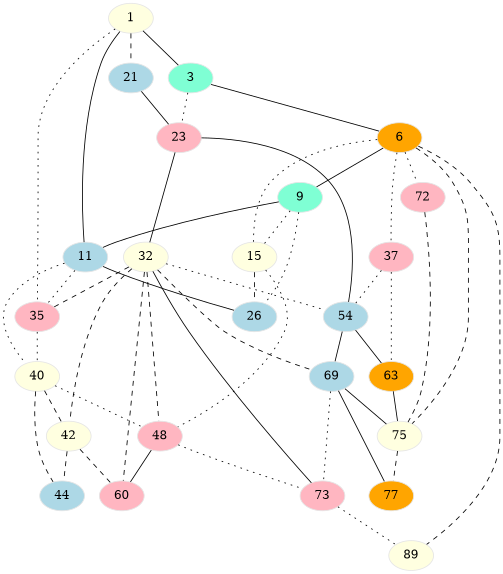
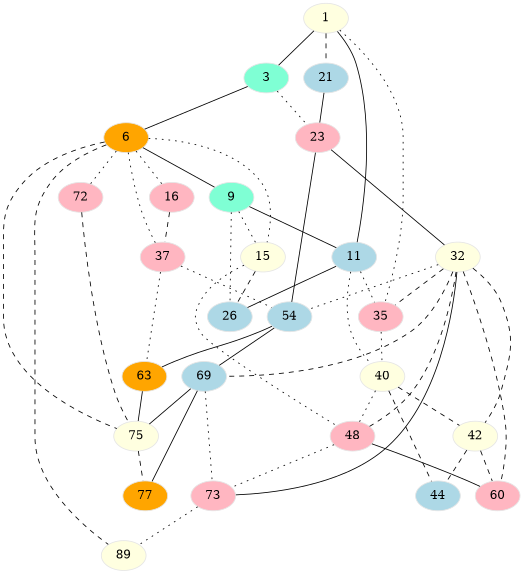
node "16": added
